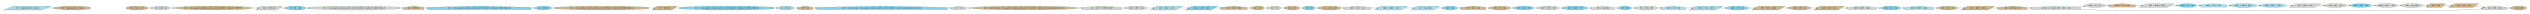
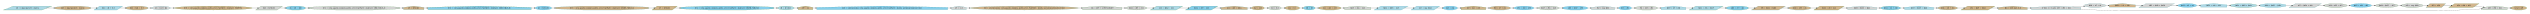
node "$d1 = d0 * 8.0": added
